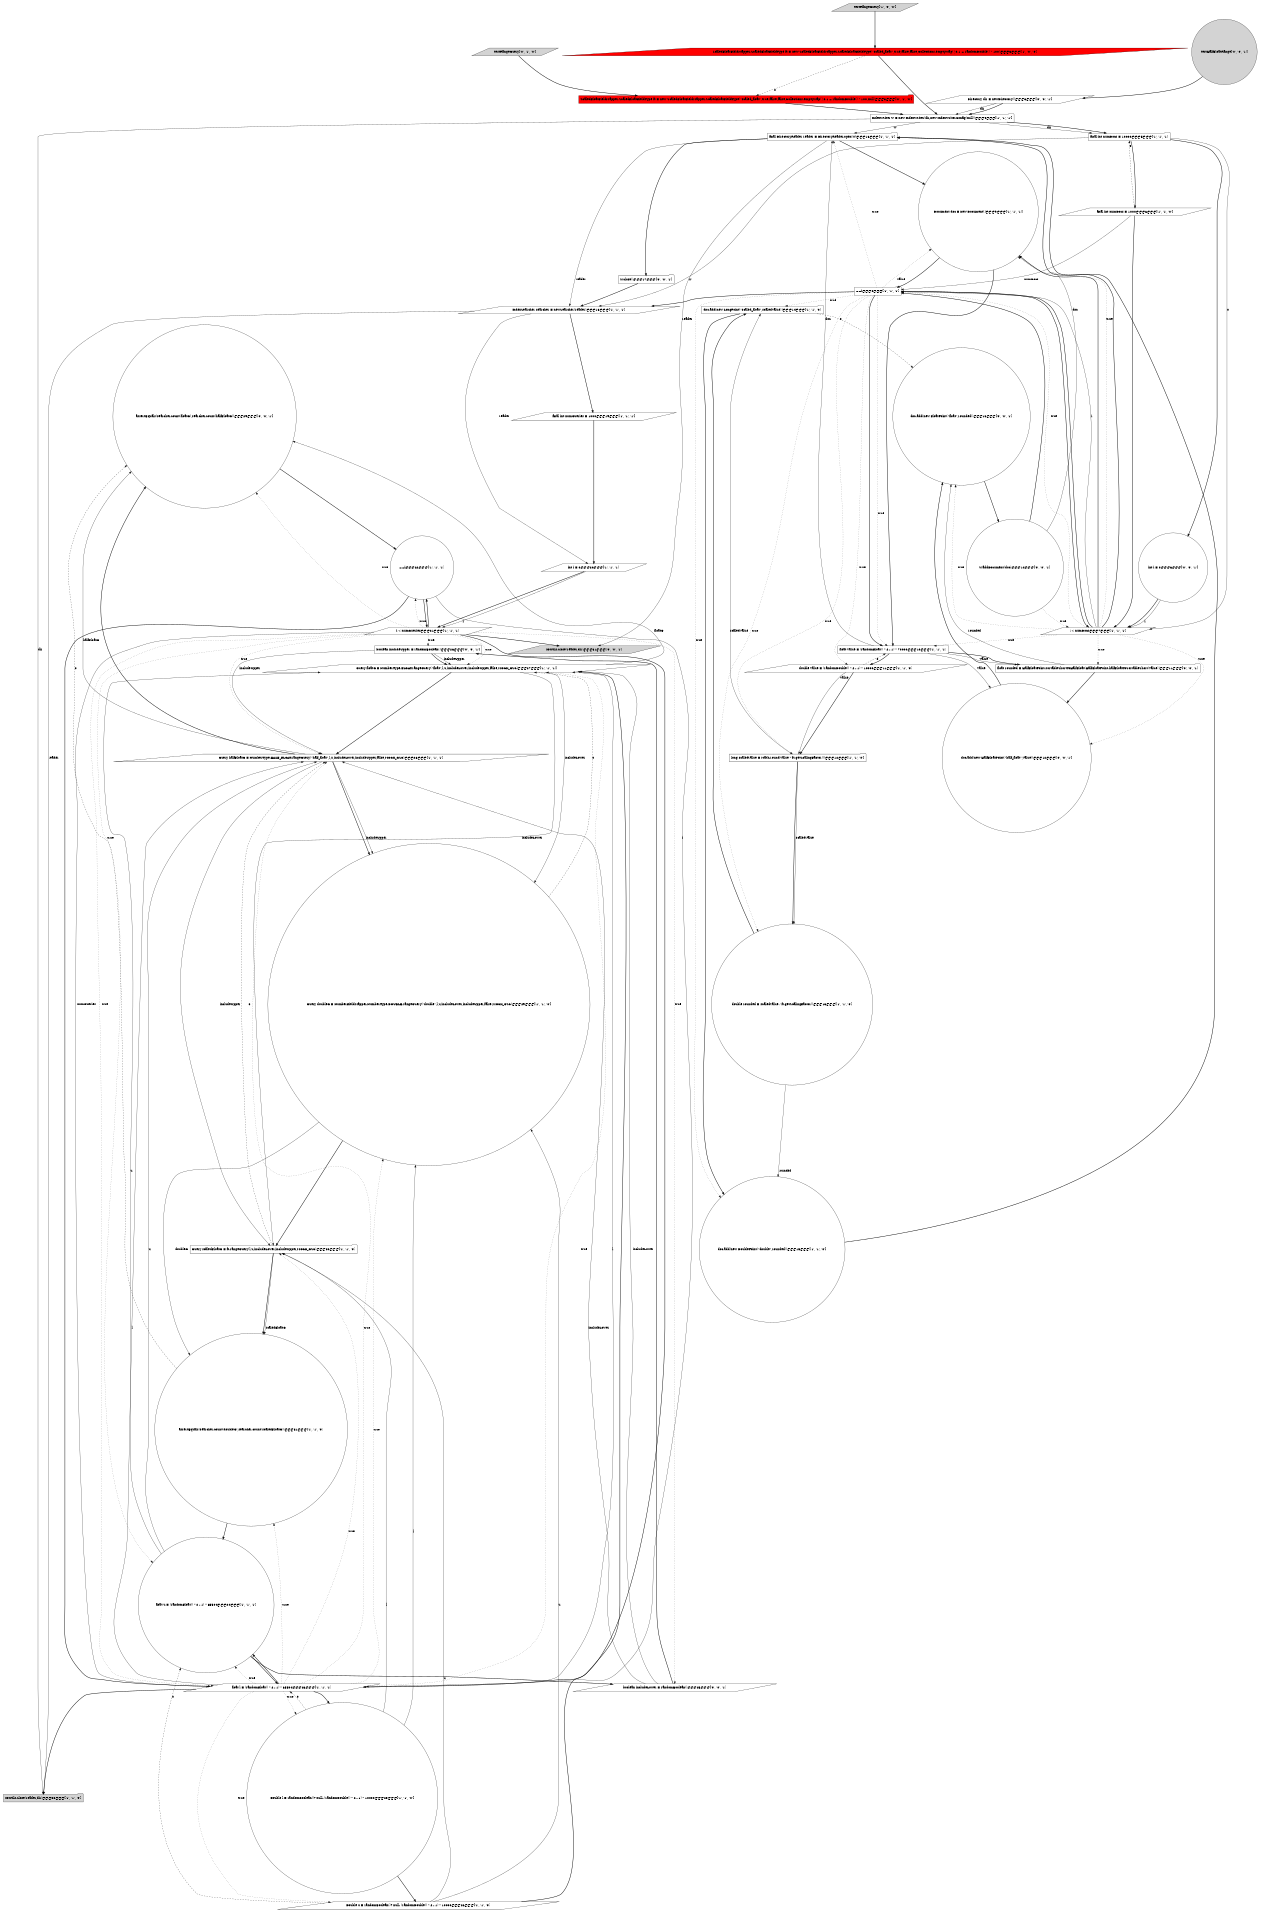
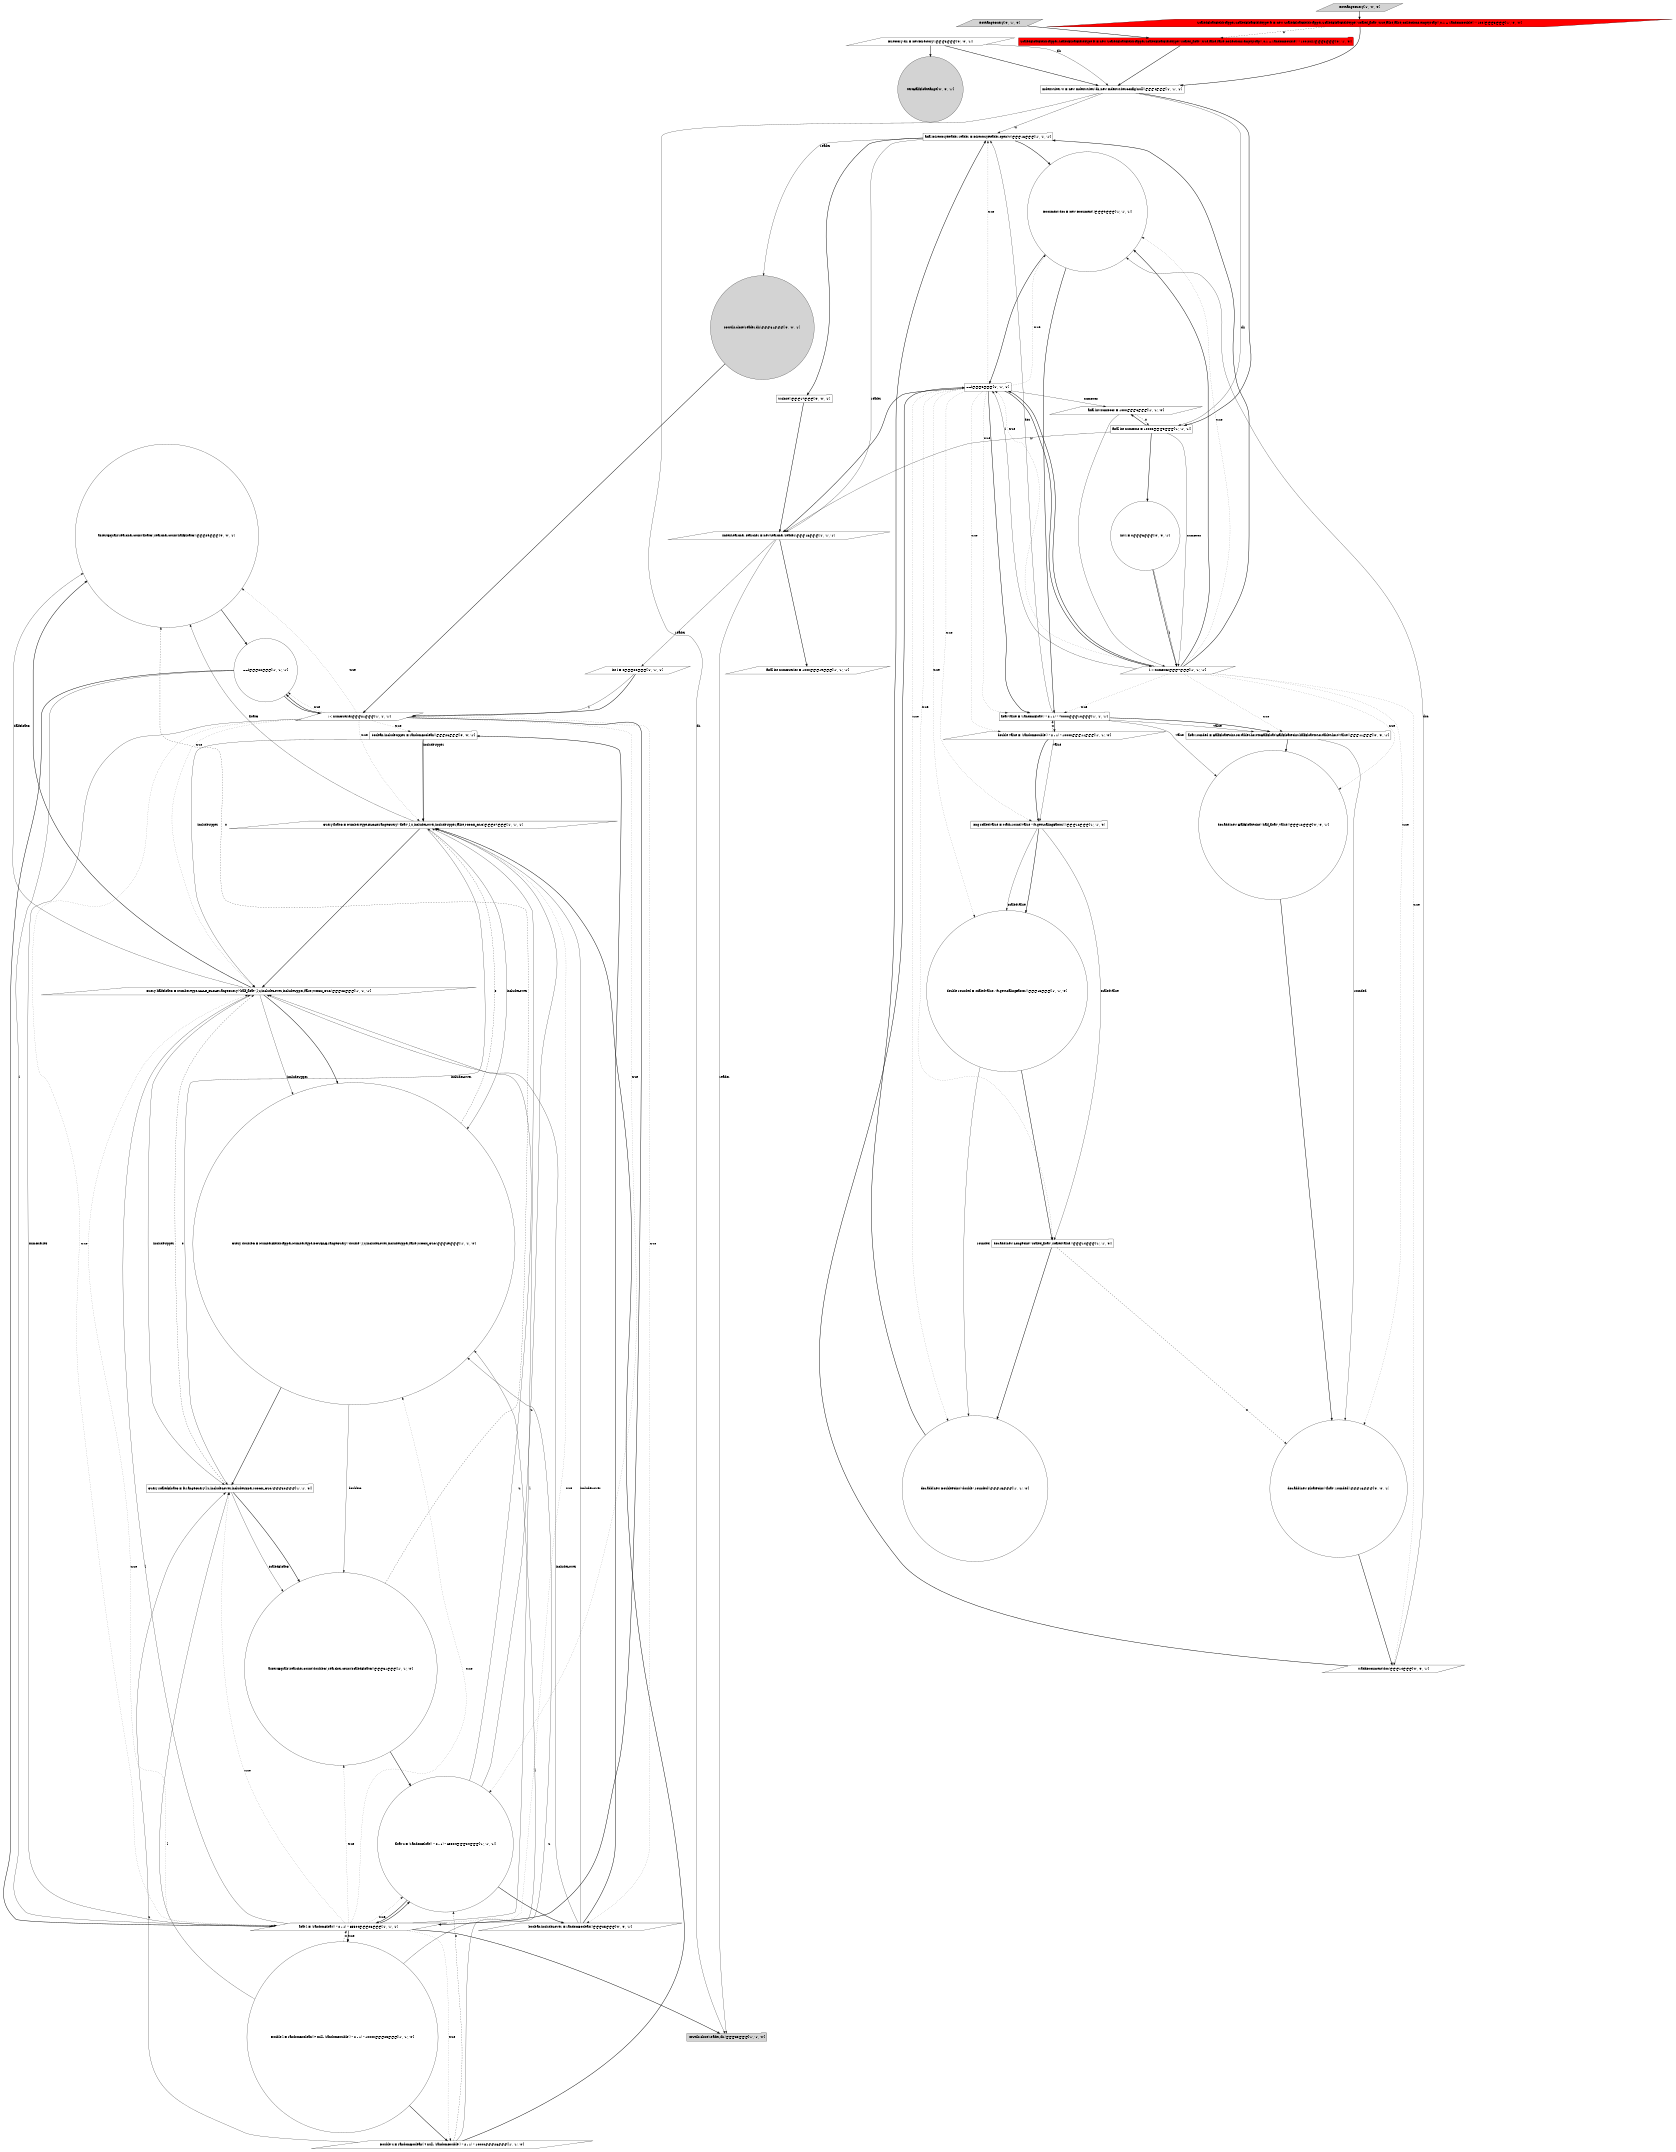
edge "testHalfFloatRange['0', '0', '1']" -> "Directory dir = newDirectory()@@@3@@@['0', '0', '1']": reversed
edge "final int numDocs = 1000@@@6@@@['1', '1', '0']" -> "++i@@@8@@@['1', '1', '1']": reversed
edge "++i@@@8@@@['1', '1', '1']" -> "Document doc = new Document()@@@9@@@['1', '1', '1']": label "value" -> "true"
edge "final int numDocs = 10000@@@5@@@['1', '1', '1']" -> "i < numDocs@@@7@@@['1', '1', '1']": label "0" -> "numDocs"
edge "final int numDocs = 1000@@@6@@@['1', '1', '0']" -> "i < numDocs@@@7@@@['1', '1', '1']": style bold -> solid
edge "final int numQueries = 1000@@@19@@@['1', '1', '1']" -> "int i = 0@@@20@@@['1', '1', '1']": removed
node "w.addDocument(doc)@@@14@@@['0', '0', '1']": shape circle -> parallelogram
edge "w.addDocument(doc)@@@14@@@['0', '0', '1']" -> "i < numDocs@@@7@@@['1', '1', '1']": reversed
edge "i < numQueries@@@21@@@['1', '1', '1']" -> "IOUtils.close(reader,dir)@@@31@@@['0', '0', '1']": reversed
node "IOUtils.close(reader,dir)@@@31@@@['0', '0', '1']": shape parallelogram -> circle
